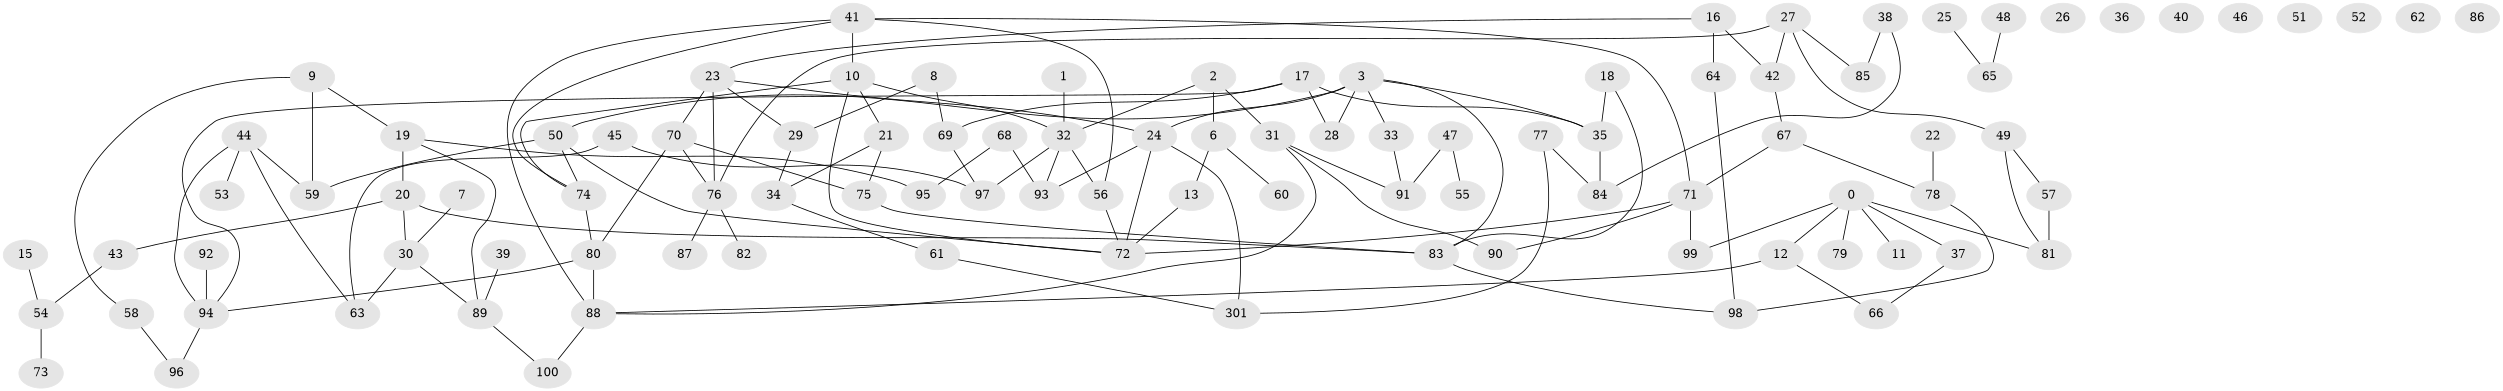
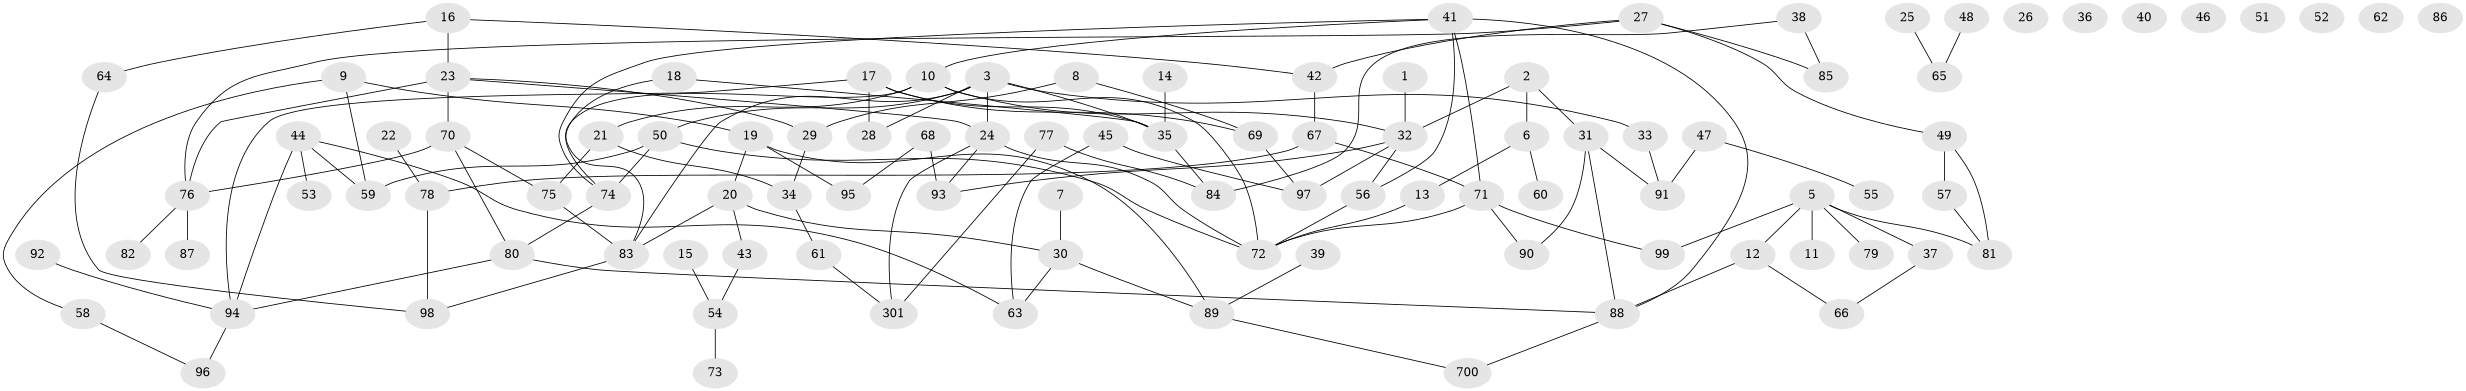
node "14": added
node "0": label "0" -> "5"
node "100": label "100" -> "700"
